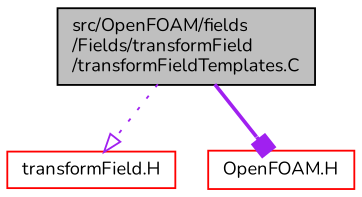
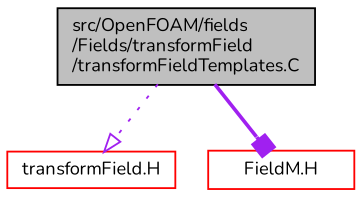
node "OpenFOAM.H": label "OpenFOAM.H" -> "FieldM.H"
